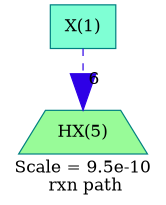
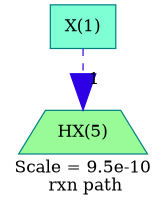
edge "X(1)" -> "HX(5)": label " 6" -> " 1"
